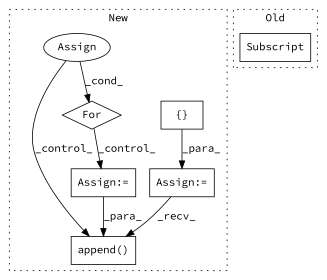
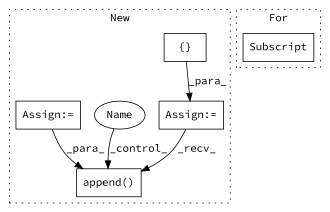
cluster "Old": label "Old" -> "For"
node "Assign": label "Assign" -> "Name"
node "For": removed
